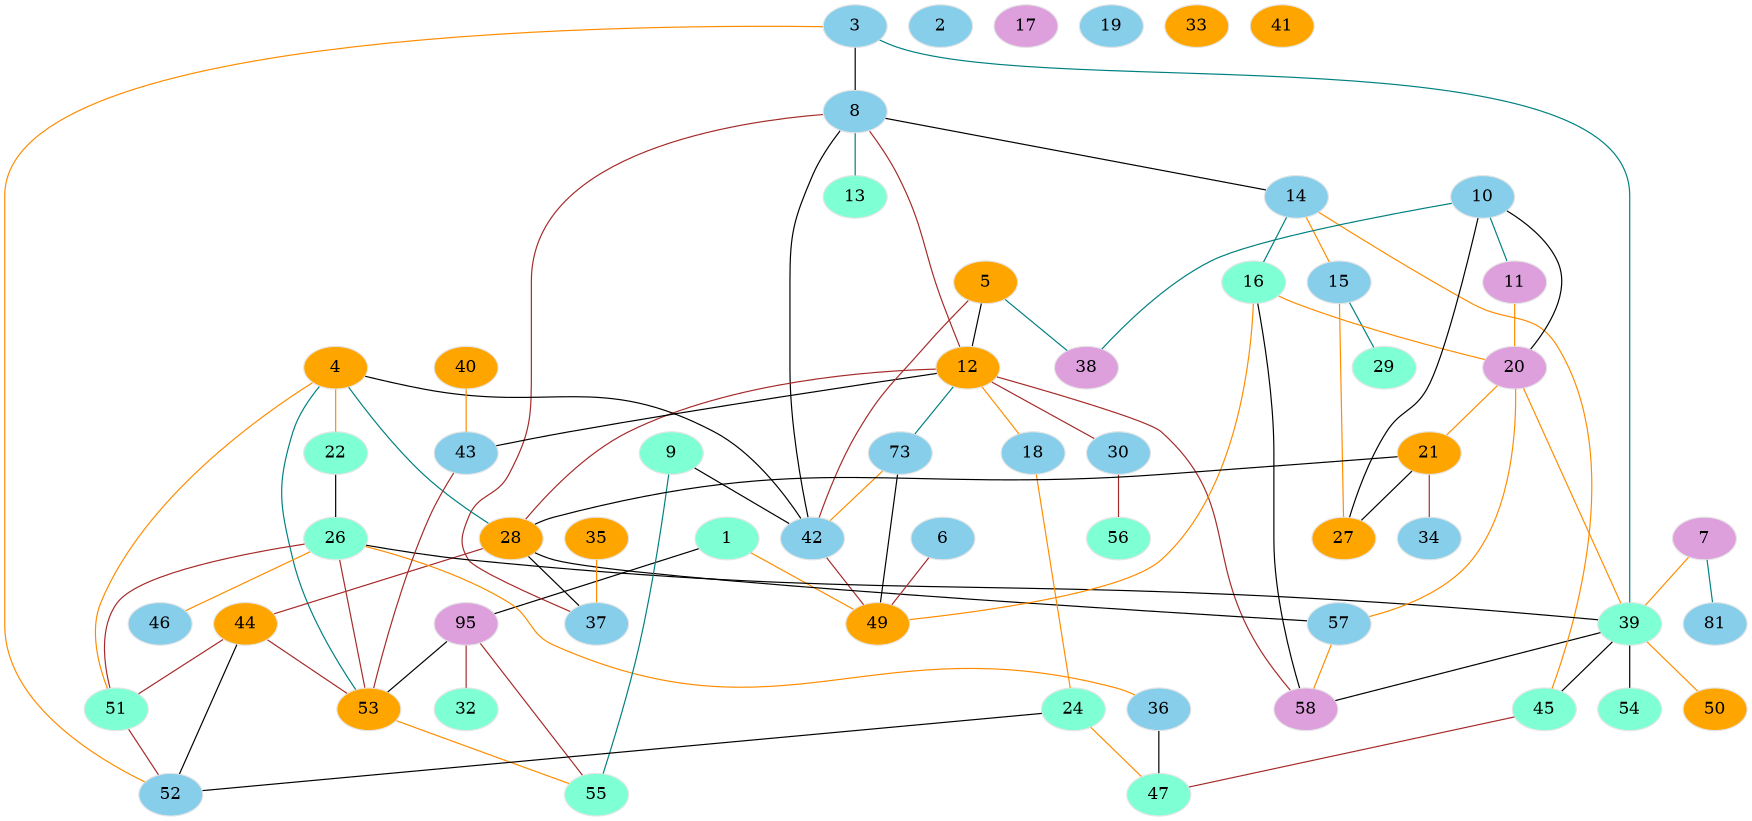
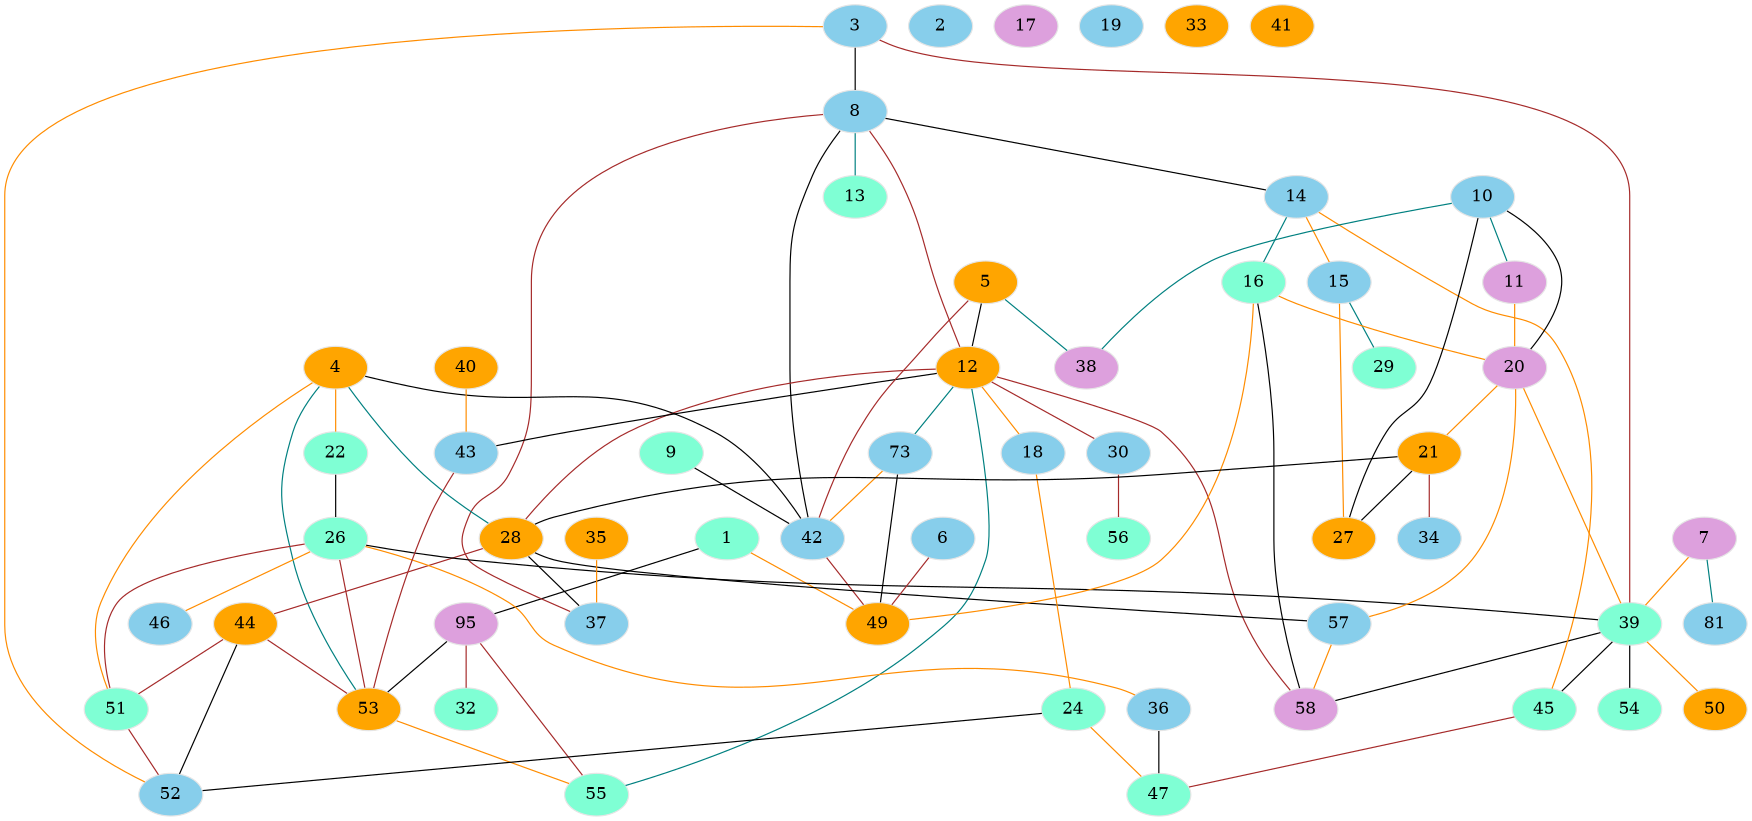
edge "3" -- "39": color teal -> brown
edge "9" -- "55": now "12" -- "55"
